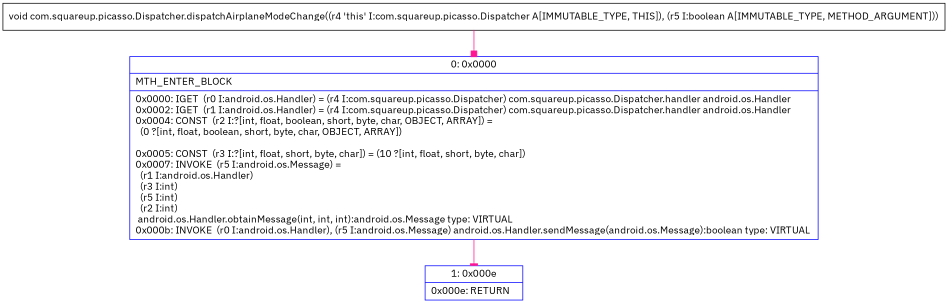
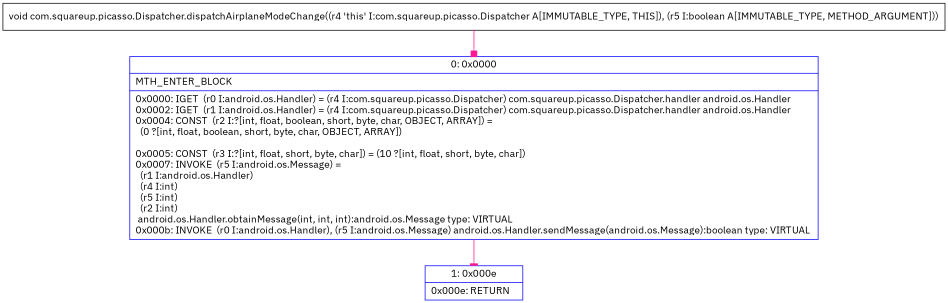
node "0: 0x0000": text "(r3 I:int)" -> "(r4 I:int)"
